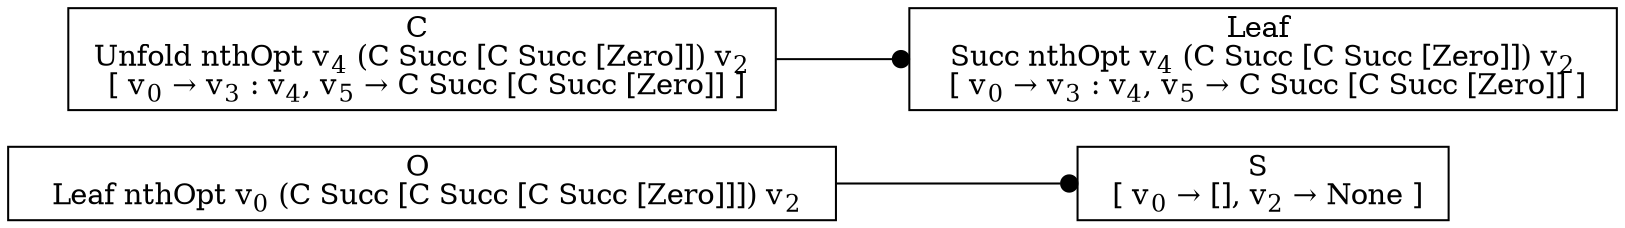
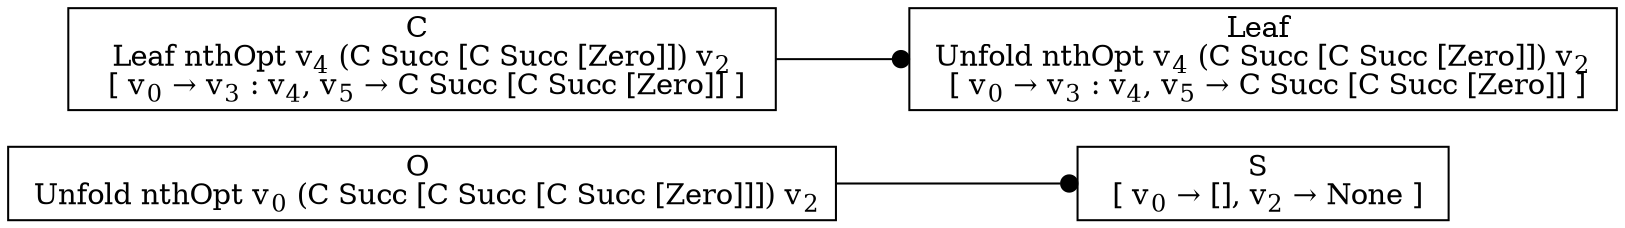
node "C": text "Unfold nthOpt v" -> "Leaf nthOpt v"
node "Leaf": text "Succ nthOpt v" -> "Unfold nthOpt v"
node "O": text "Leaf nthOpt v" -> "Unfold nthOpt v"
